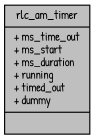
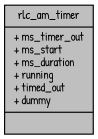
node "rlc_am_timer": text "+ ms_time_out" -> "+ ms_timer_out"
